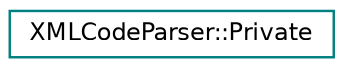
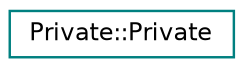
node "XMLCodeParser::Private": label "XMLCodeParser::Private" -> "Private::Private"
